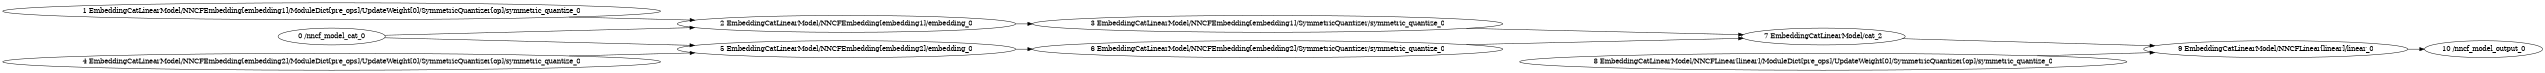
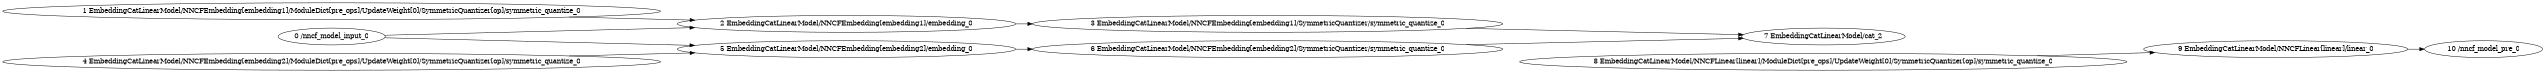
node "0 /nncf_model_cat_0": label "0 /nncf_model_cat_0" -> "0 /nncf_model_input_0"
edge "7 EmbeddingCatLinearModel/cat_2" -> "9 EmbeddingCatLinearModel/NNCFLinear[linear]/linear_0": removed
node "10 /nncf_model_output_0": label "10 /nncf_model_output_0" -> "10 /nncf_model_pre_0"
